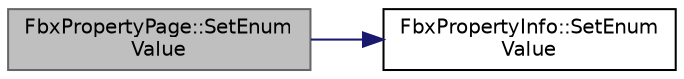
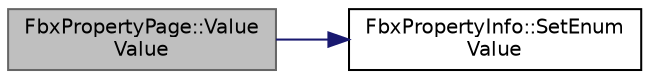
node "FbxPropertyPage::SetEnum Value": label "FbxPropertyPage::SetEnum Value" -> "FbxPropertyPage::Value Value"
